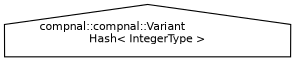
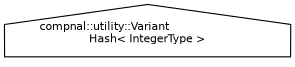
node "compnal::compnal::Variant Hash< IntegerType >": label "compnal::compnal::Variant Hash< IntegerType >" -> "compnal::utility::Variant Hash< IntegerType >"
